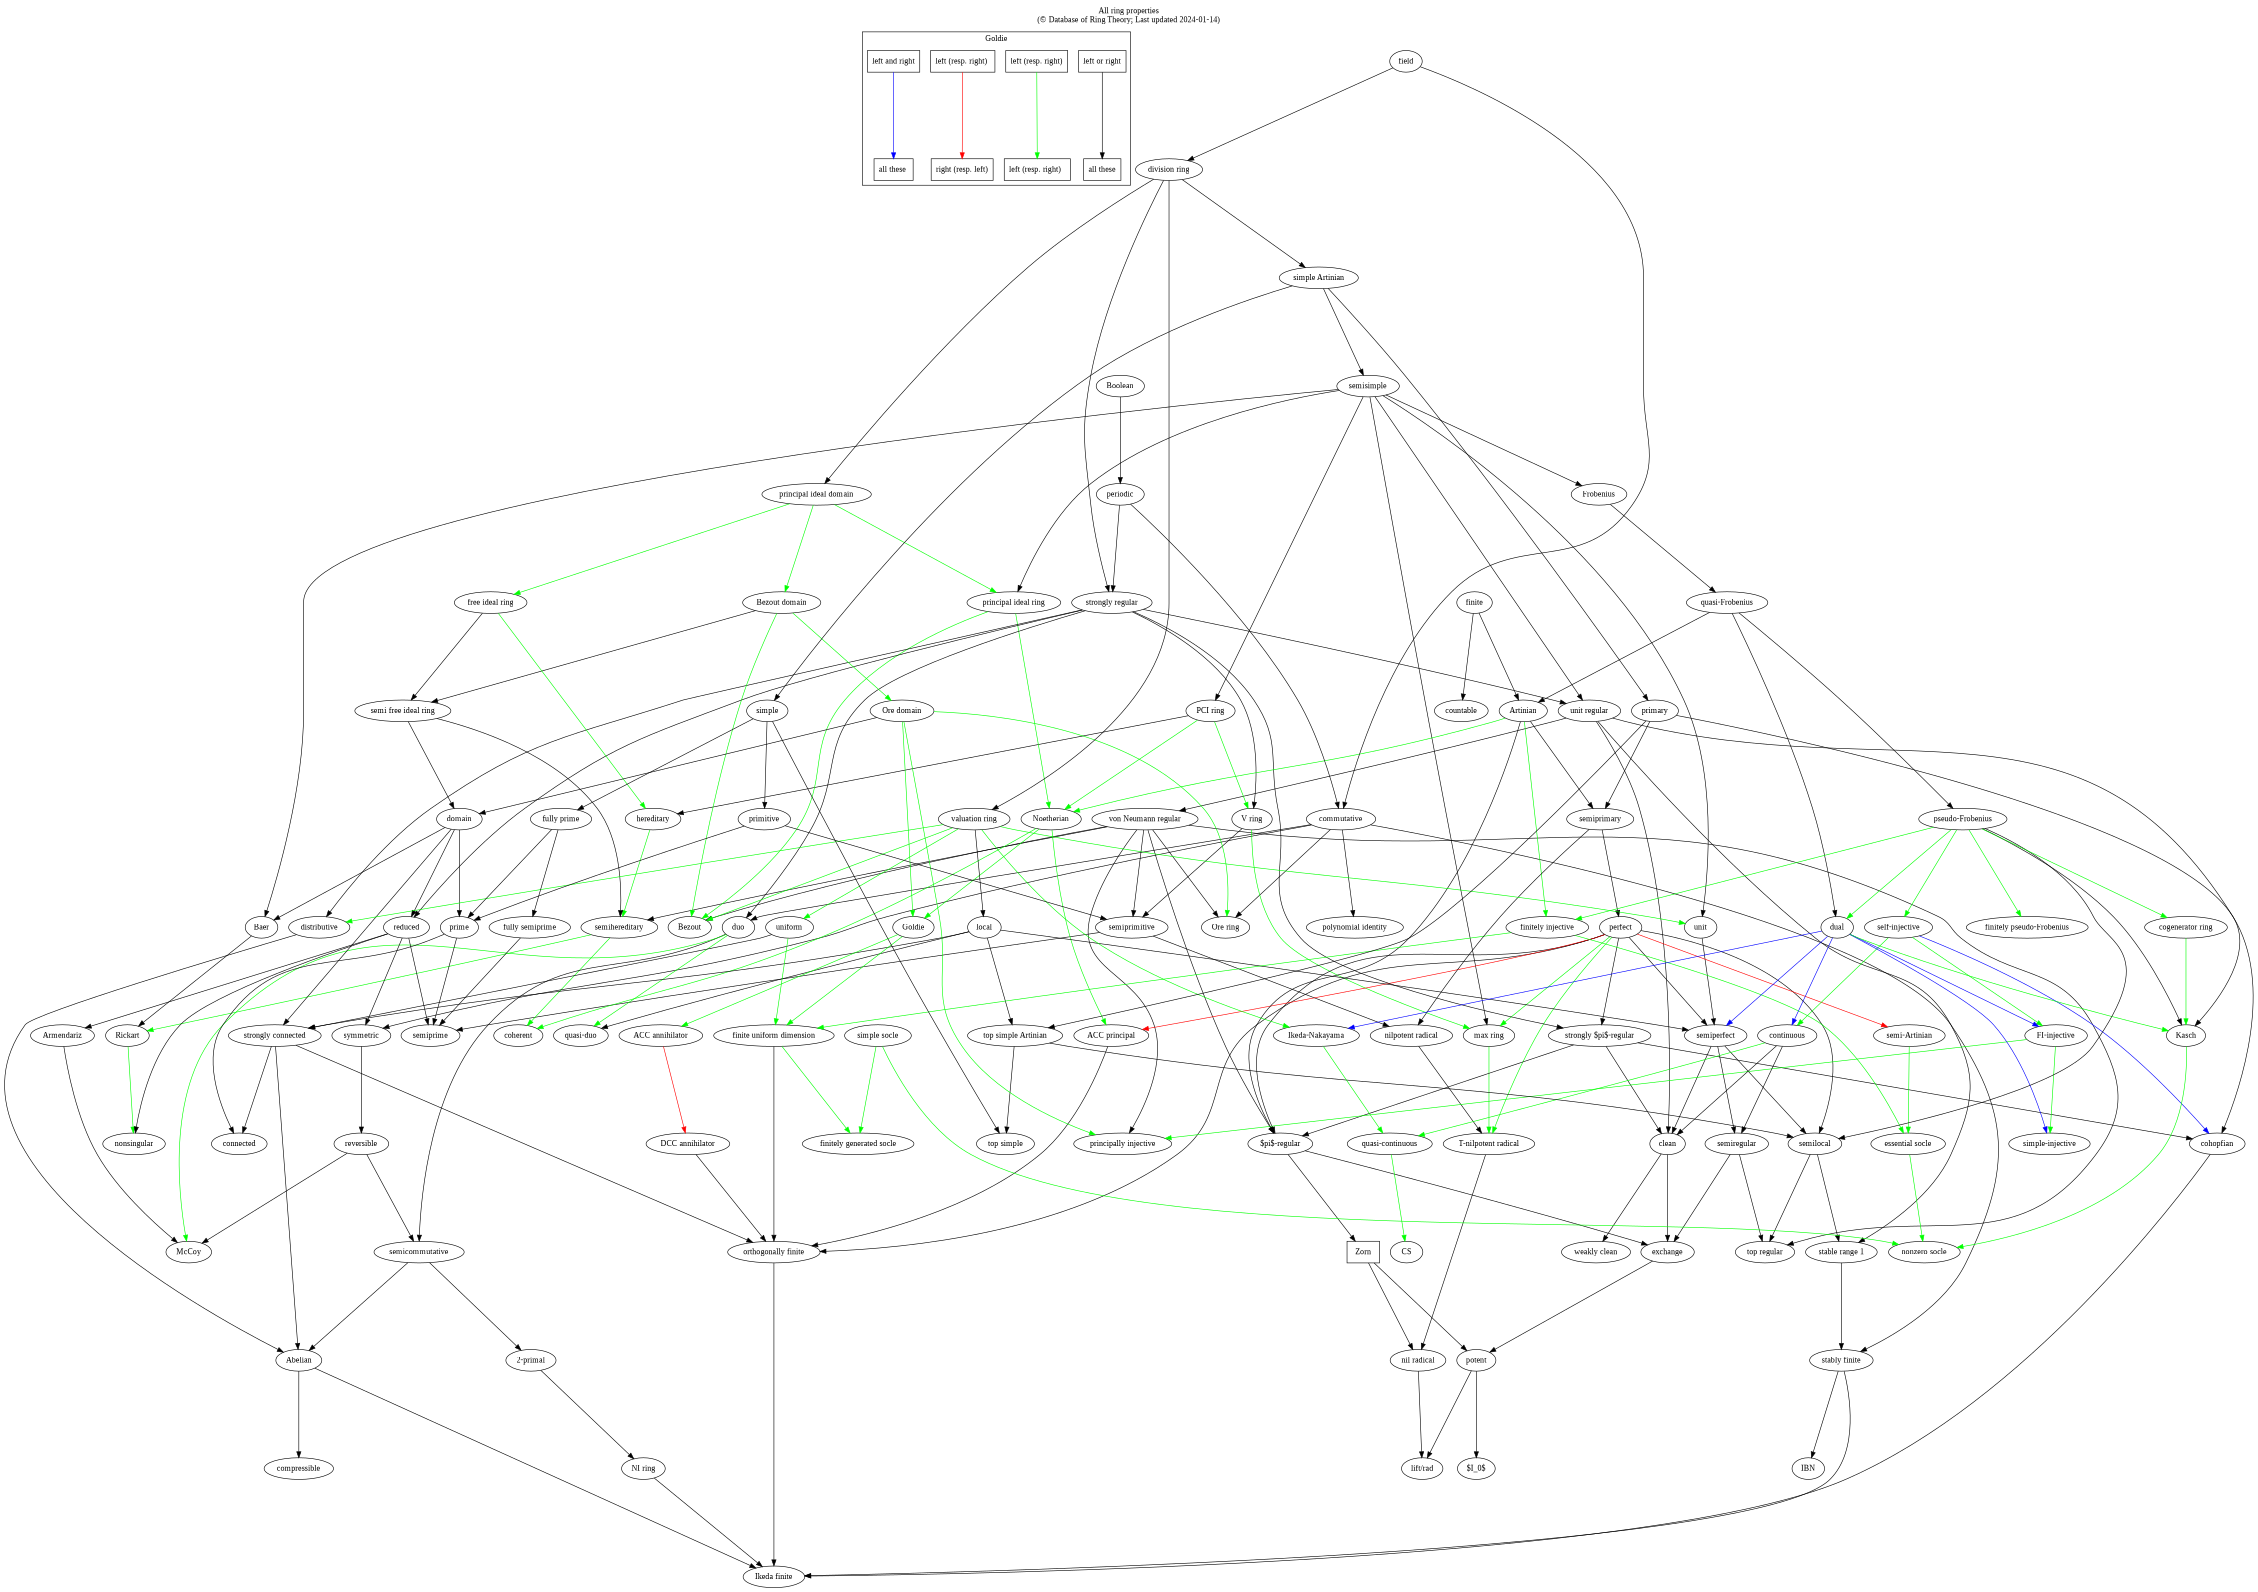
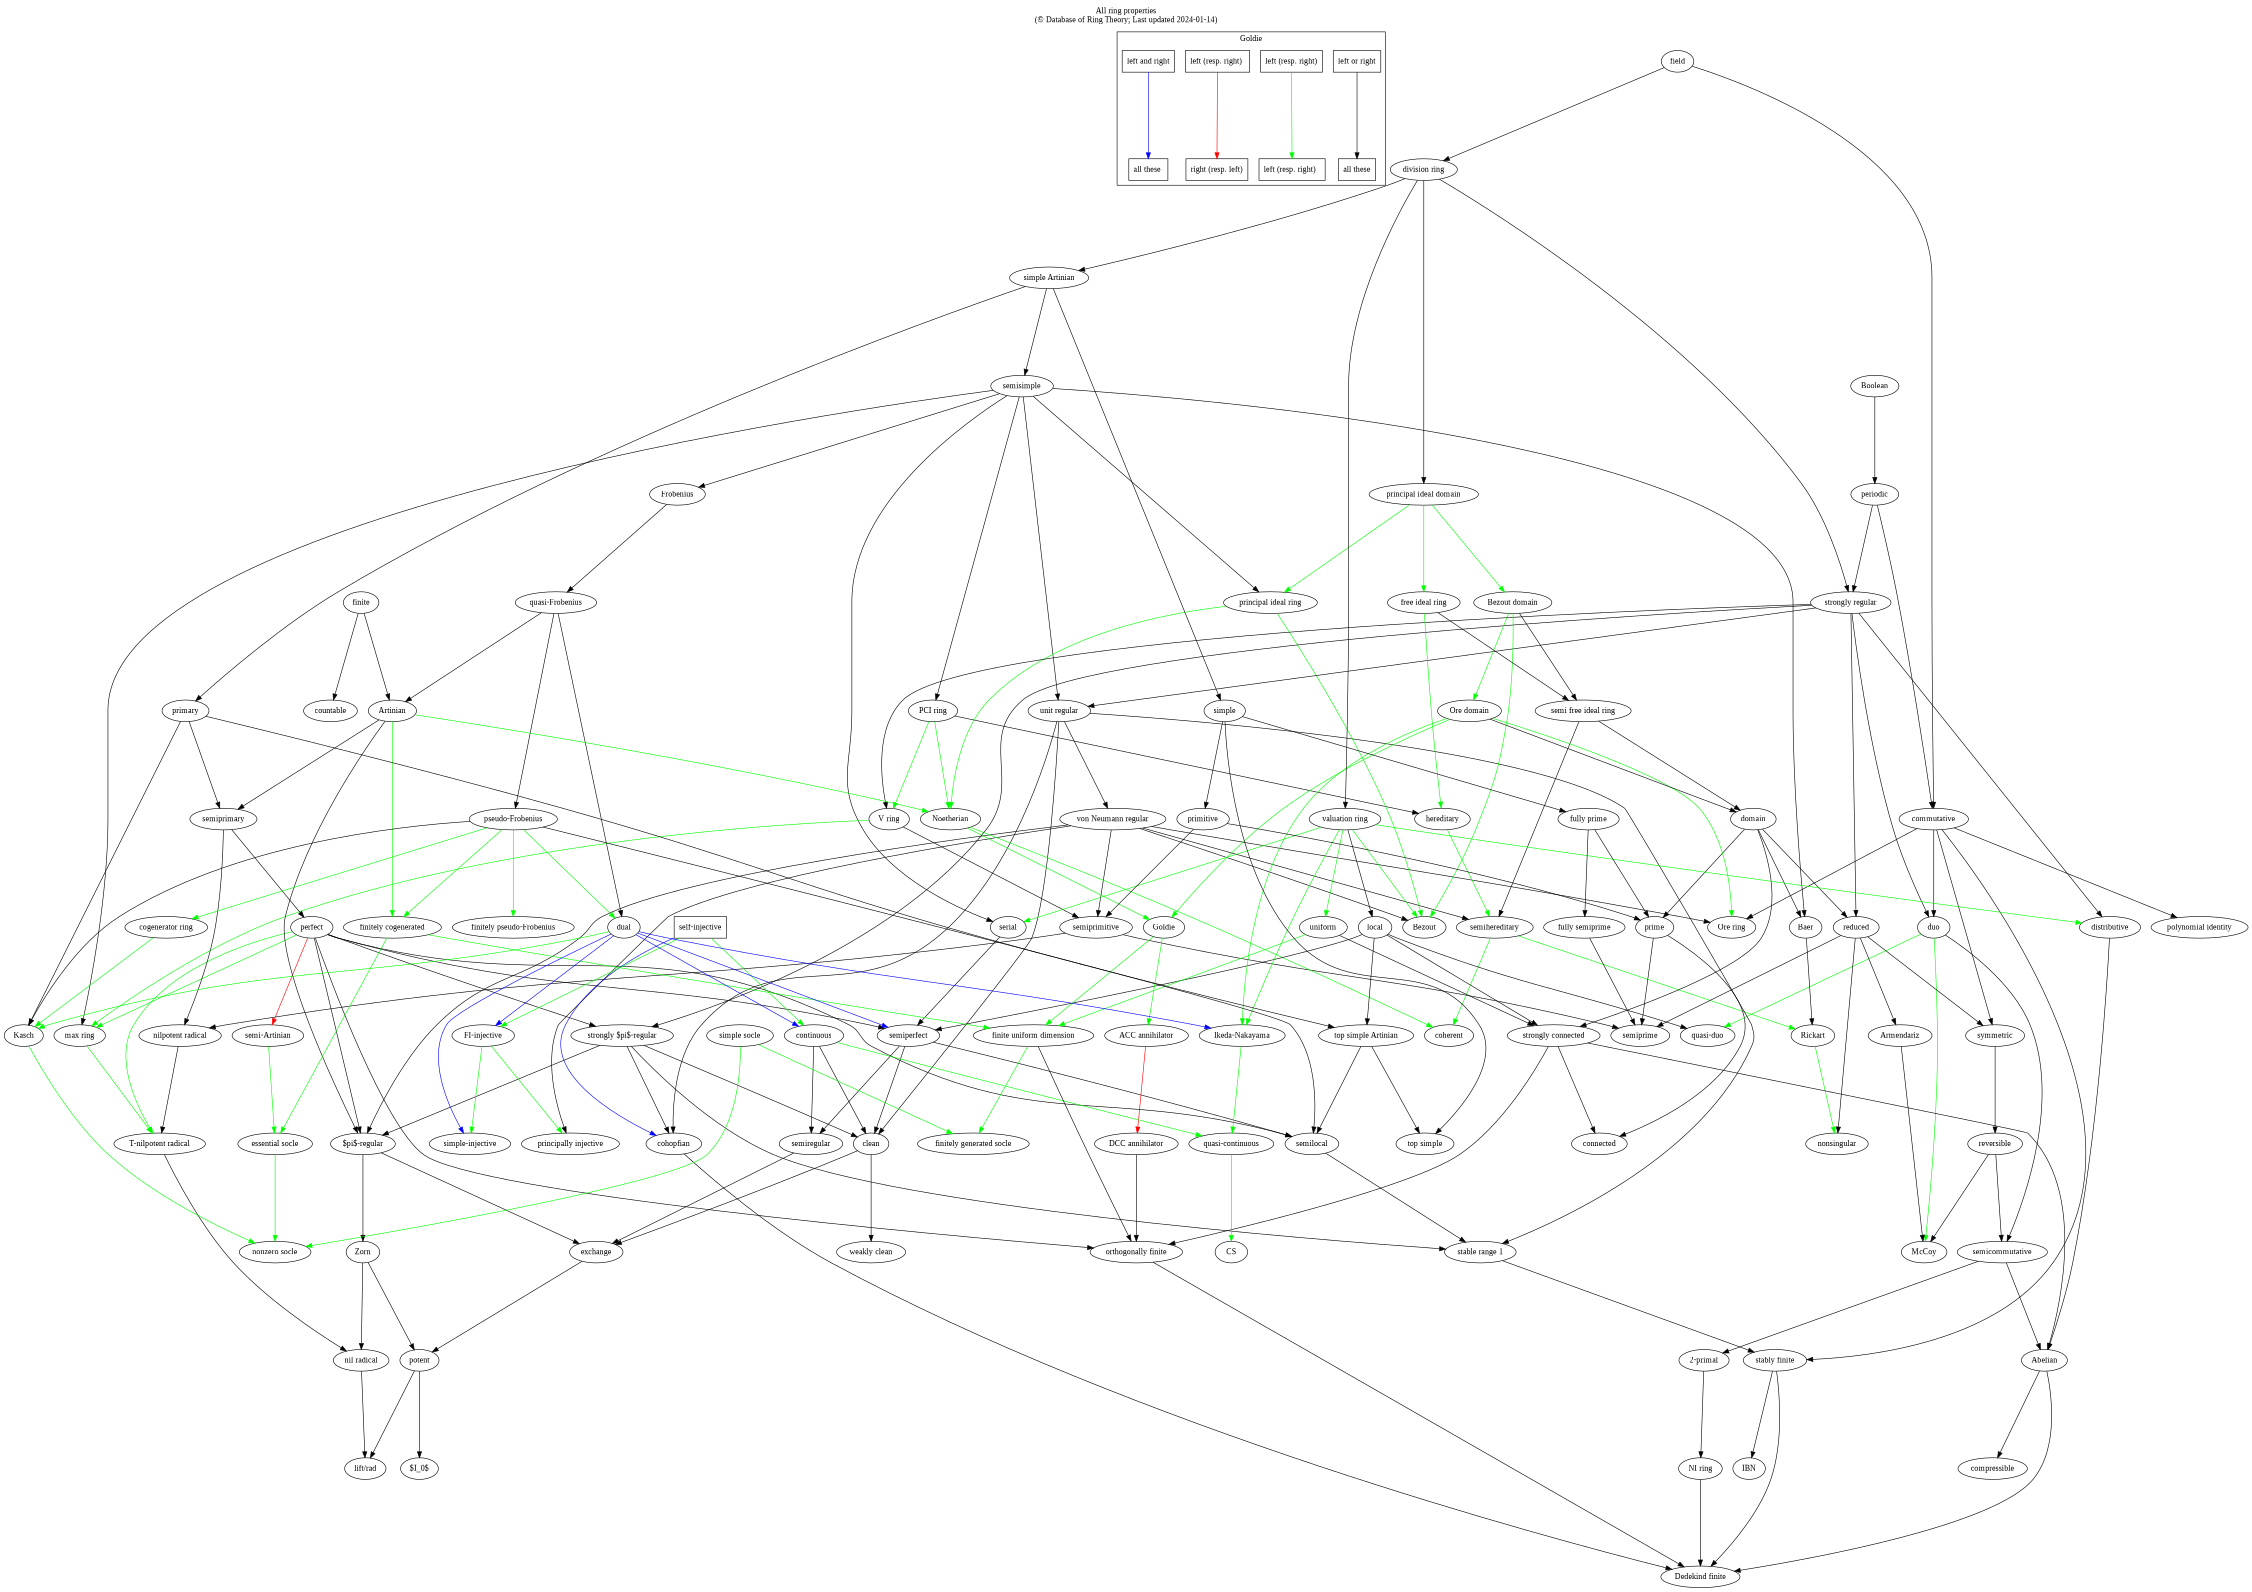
edge "pseudo-Frobenius" -> "self-injective": removed
node "finitely injective": label "finitely injective" -> "finitely cogenerated"
node "unit": label "unit" -> "serial"
node "self-injective": shape ellipse -> box
edge "Ore domain" -> "principally injective": now "Ore domain" -> "Ikeda-Nakayama"
node "ACC principal": removed
edge "strongly $pi$-regular" -> "stable range 1": added
node "Zorn": shape box -> ellipse
node "top regular": removed
node "Ikeda finite": label "Ikeda finite" -> "Dedekind finite"
